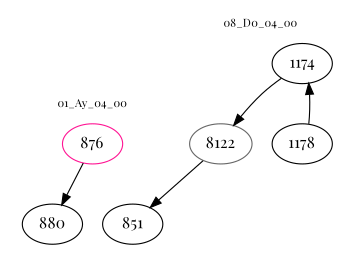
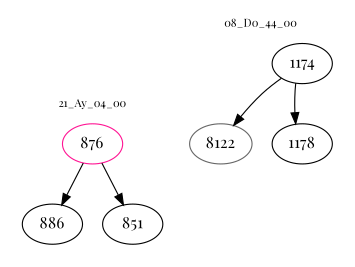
cluster "08_D0_04_00": label "08_D0_04_00" -> "08_D0_44_00"
cluster "01_Ay_04_00": label "01_Ay_04_00" -> "21_Ay_04_00"
edge "1178" -> "1174": reversed
edge "8122" -> "851": now "876" -> "851"
node "880": label "880" -> "886"
